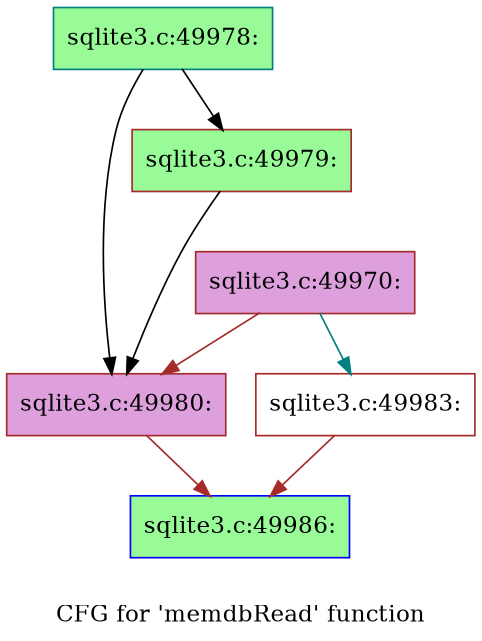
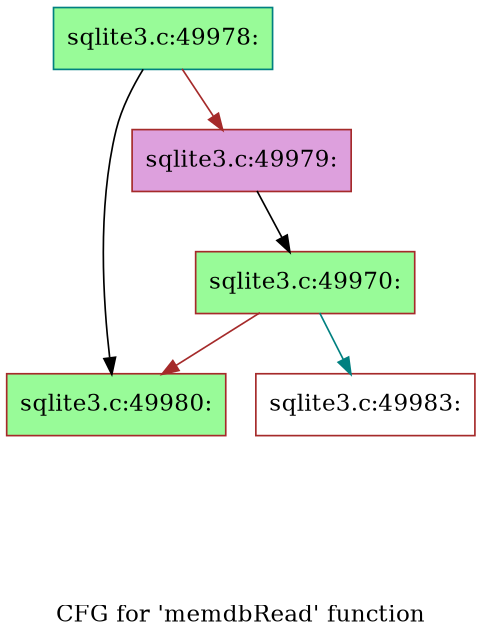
edge "sqlite3.c:49978:" -> "sqlite3.c:49979:": color black -> brown
node "sqlite3.c:49979:": fillcolor palegreen -> plum
edge "sqlite3.c:49979:" -> "sqlite3.c:49980:": now "sqlite3.c:49979:" -> "sqlite3.c:49970:"
node "sqlite3.c:49970:": fillcolor plum -> palegreen
node "sqlite3.c:49980:": fillcolor plum -> palegreen
node "sqlite3.c:49986:": removed
